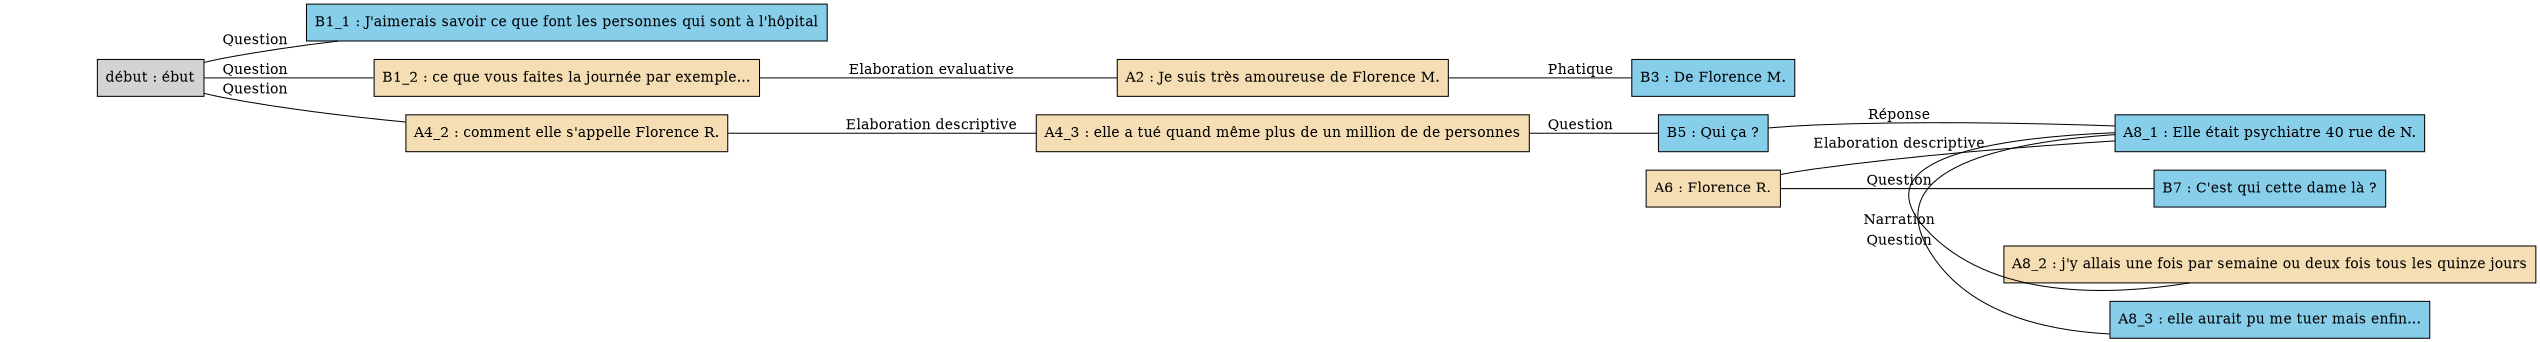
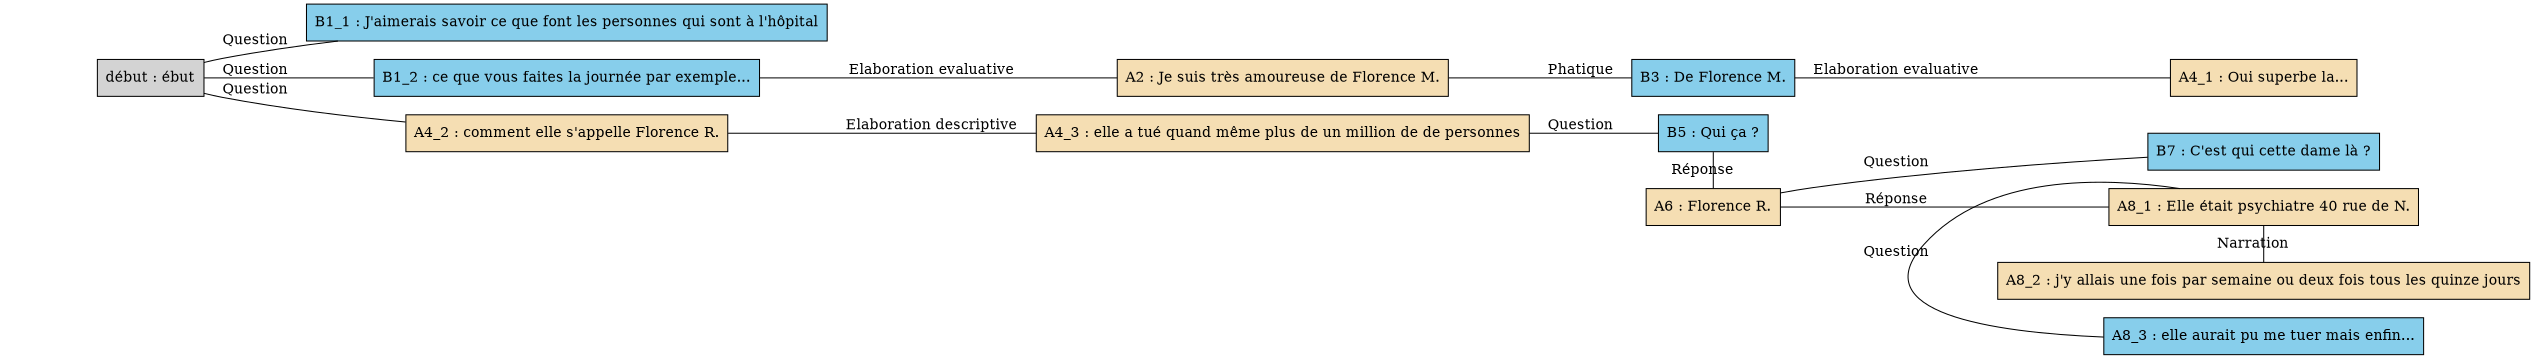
node "B1_2 : ce que vous faites la journée par exemple...": fillcolor wheat -> skyblue
node "A4_1 : Oui superbe la...": added
edge "B5 : Qui ça ?" -- "A8_1 : Elle était psychiatre 40 rue de N.": now "B5 : Qui ça ?" -- "A6 : Florence R."
node "A8_1 : Elle était psychiatre 40 rue de N.": fillcolor skyblue -> wheat
edge "A8_1 : Elle était psychiatre 40 rue de N." -- "A6 : Florence R.": label "Elaboration descriptive" -> "Réponse"
